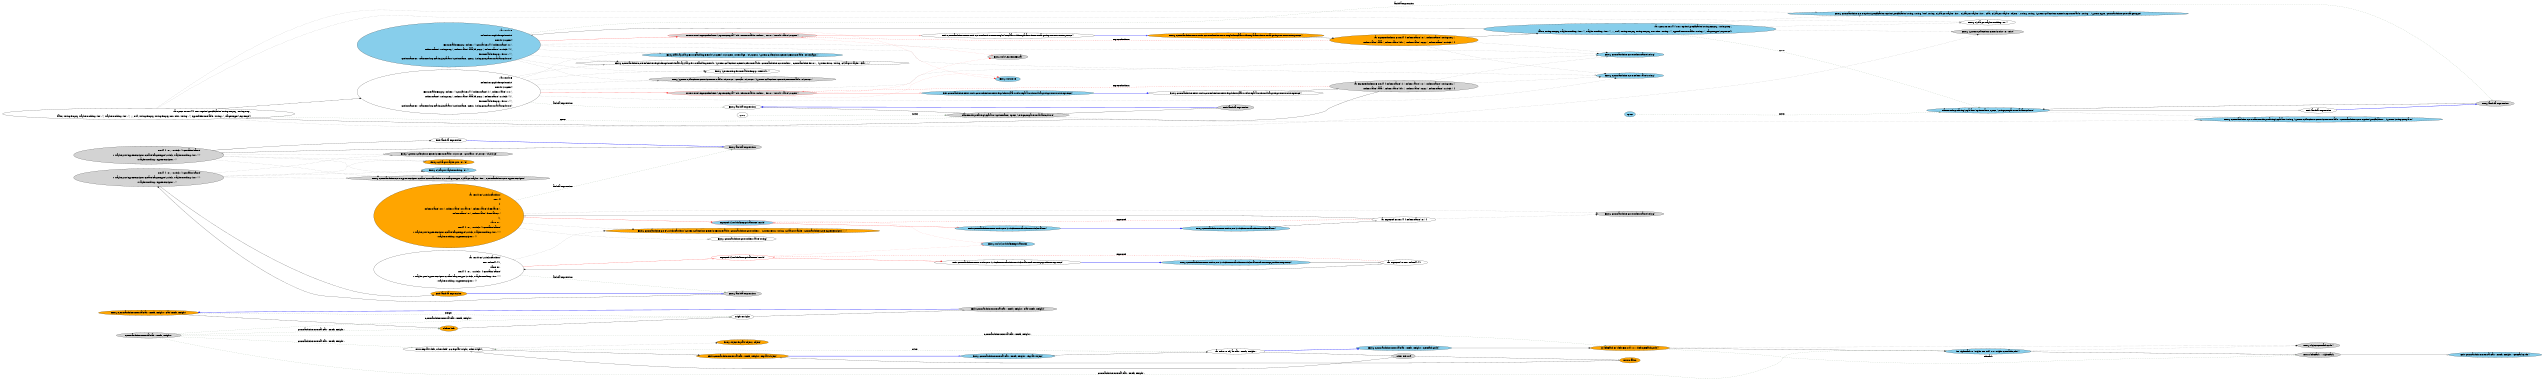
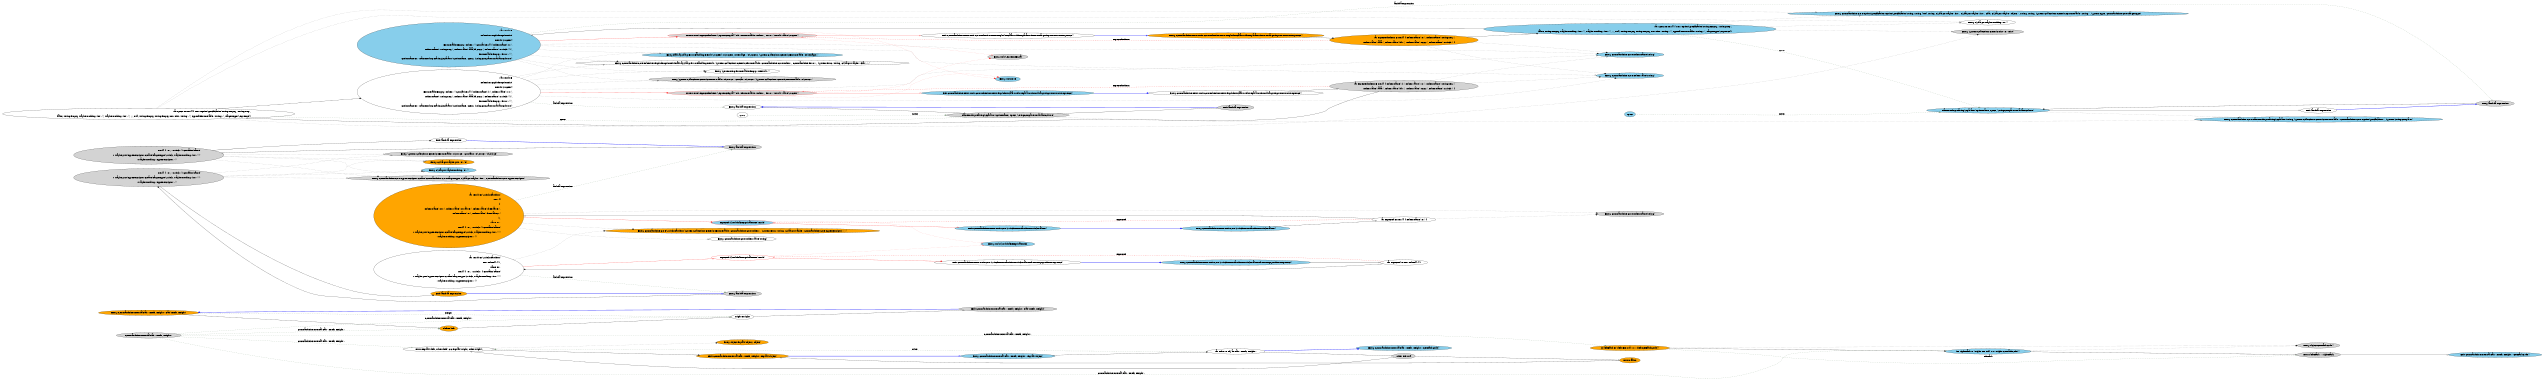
edge "Entry CommandLine.Internal.Pair<TLeft, TRight>.GetHashCode()" -> "int leftHash = (_left == null ? 0 : _left.GetHashCode())": removed
